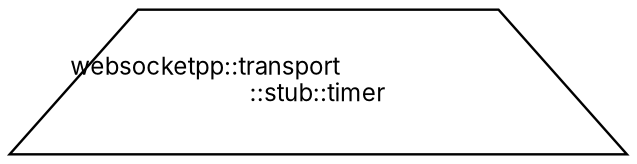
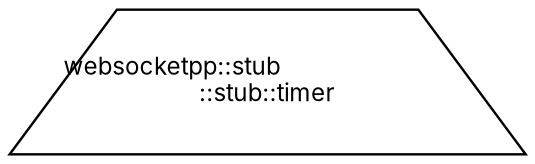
node "websocketpp::transport ::stub::timer": label "websocketpp::transport ::stub::timer" -> "websocketpp::stub ::stub::timer"
